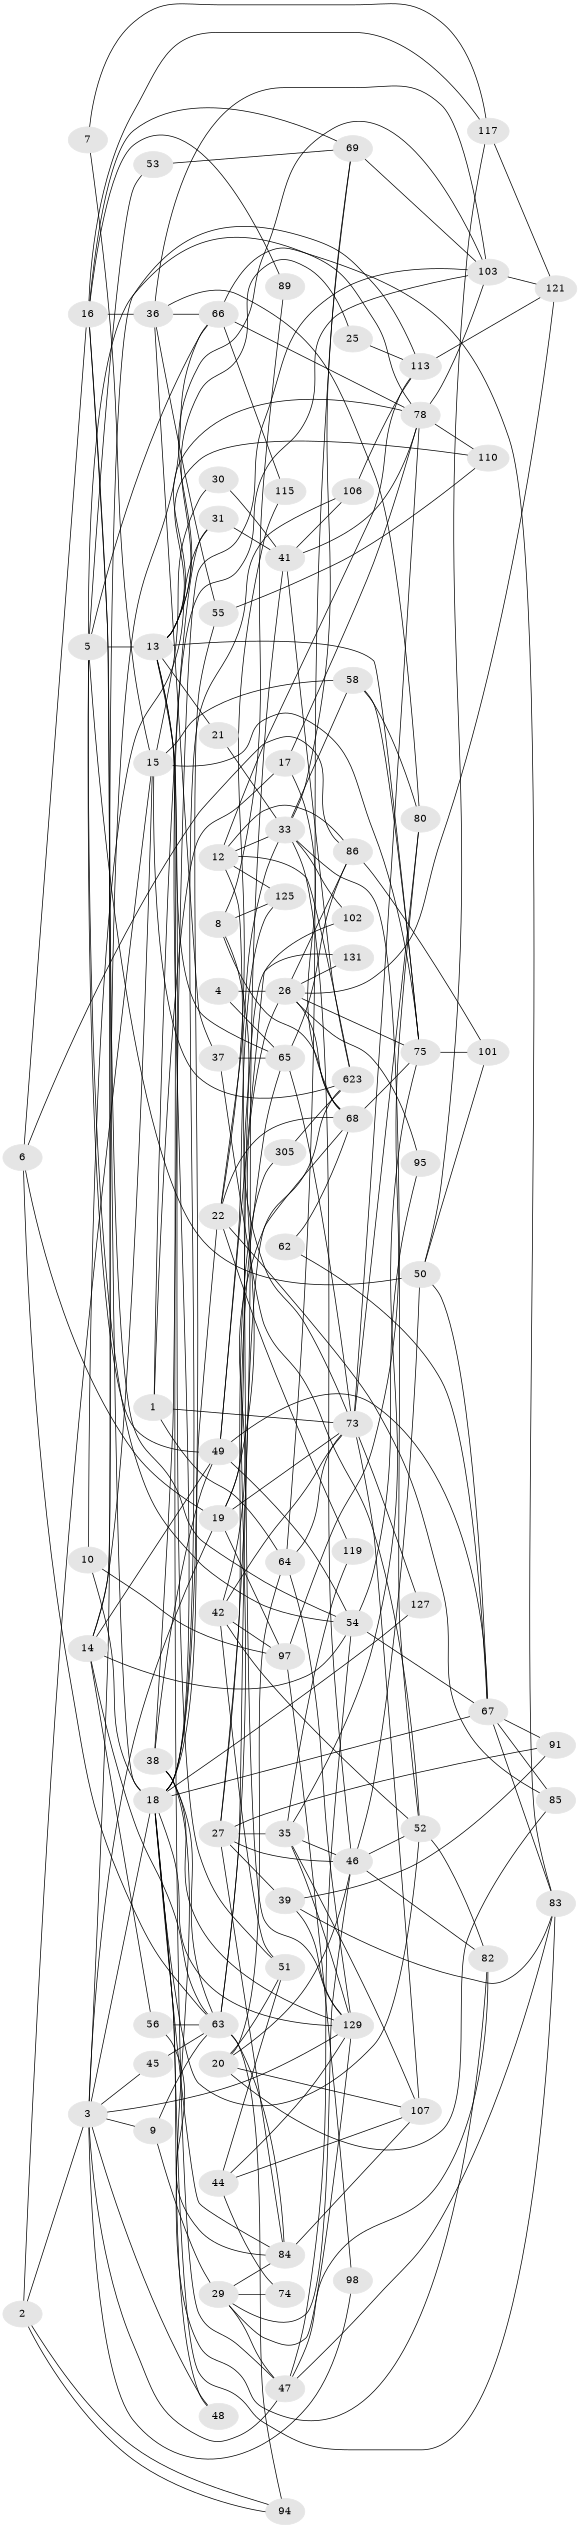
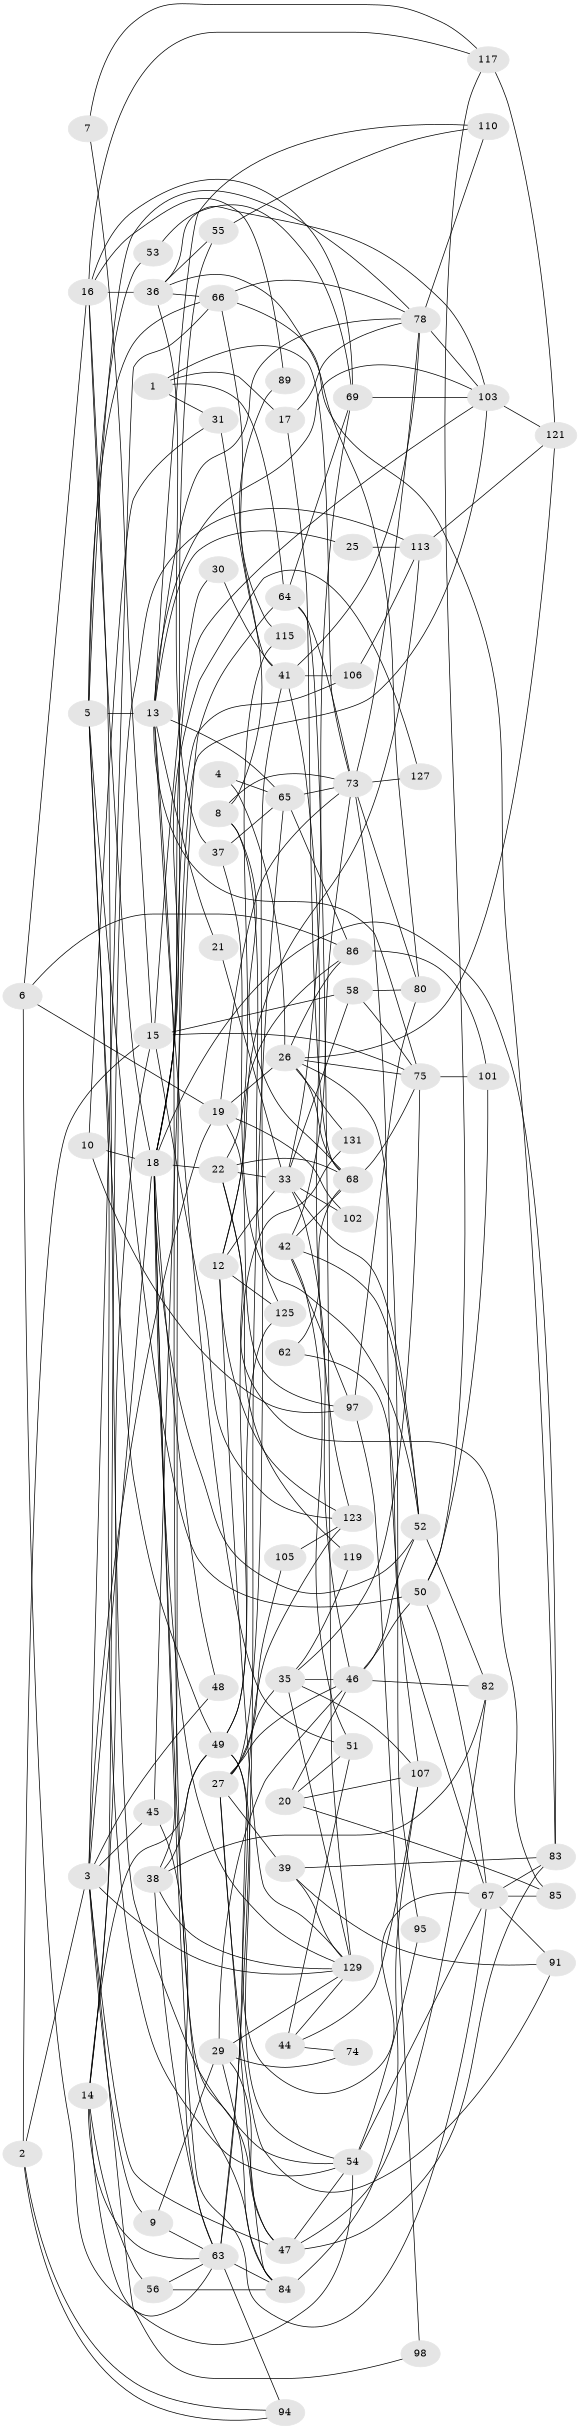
node "623": label "623" -> "123"
node "305": label "305" -> "105"
edge "64" -- "20": now "64" -- "45"
